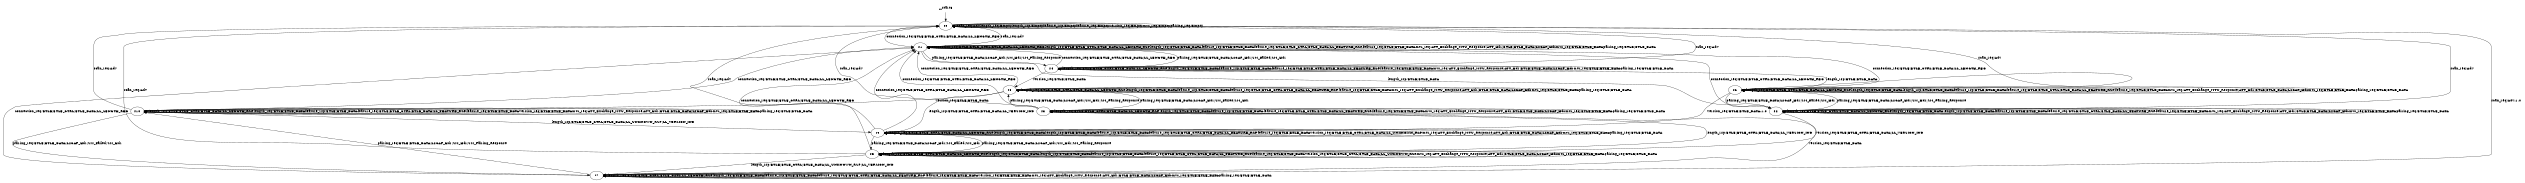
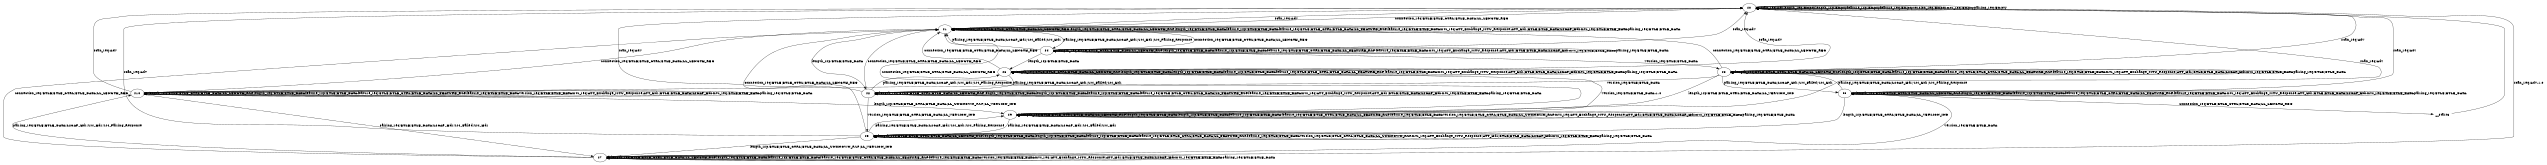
edge "s8" -> "s0": added, label "scan_req/Adv"
edge "s3" -> "s1": now "s3" -> "__start3"
